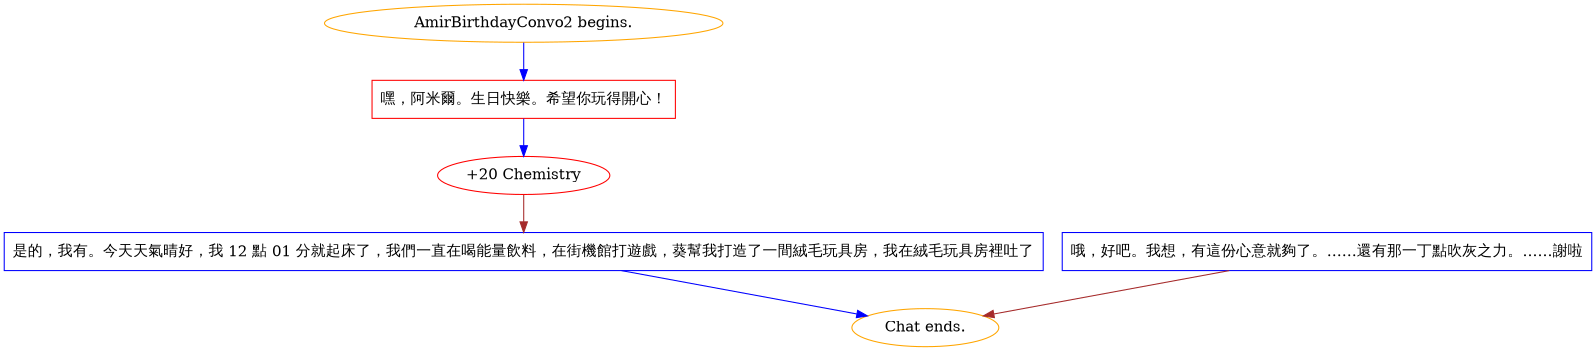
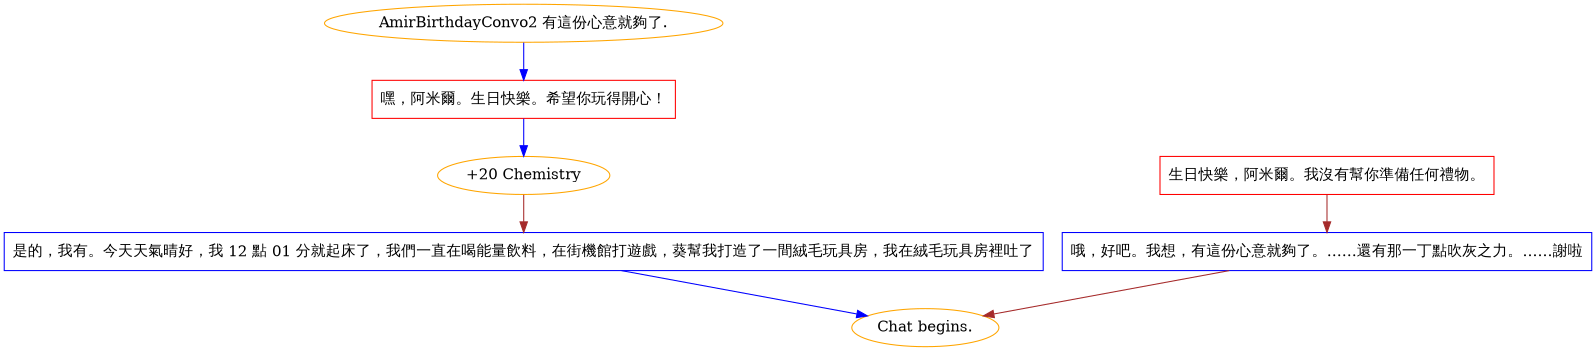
node "AmirBirthdayConvo2 begins.": label "AmirBirthdayConvo2 begins." -> "AmirBirthdayConvo2 有這份心意就夠了."
node "+20 Chemistry": color red -> orange
node "生日快樂，阿米爾。我沒有幫你準備任何禮物。": added
node "Chat ends.": label "Chat ends." -> "Chat begins."
